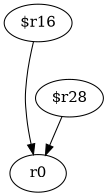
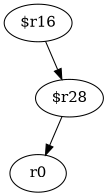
edge "$r16" -> "r0": now "$r16" -> "$r28"
